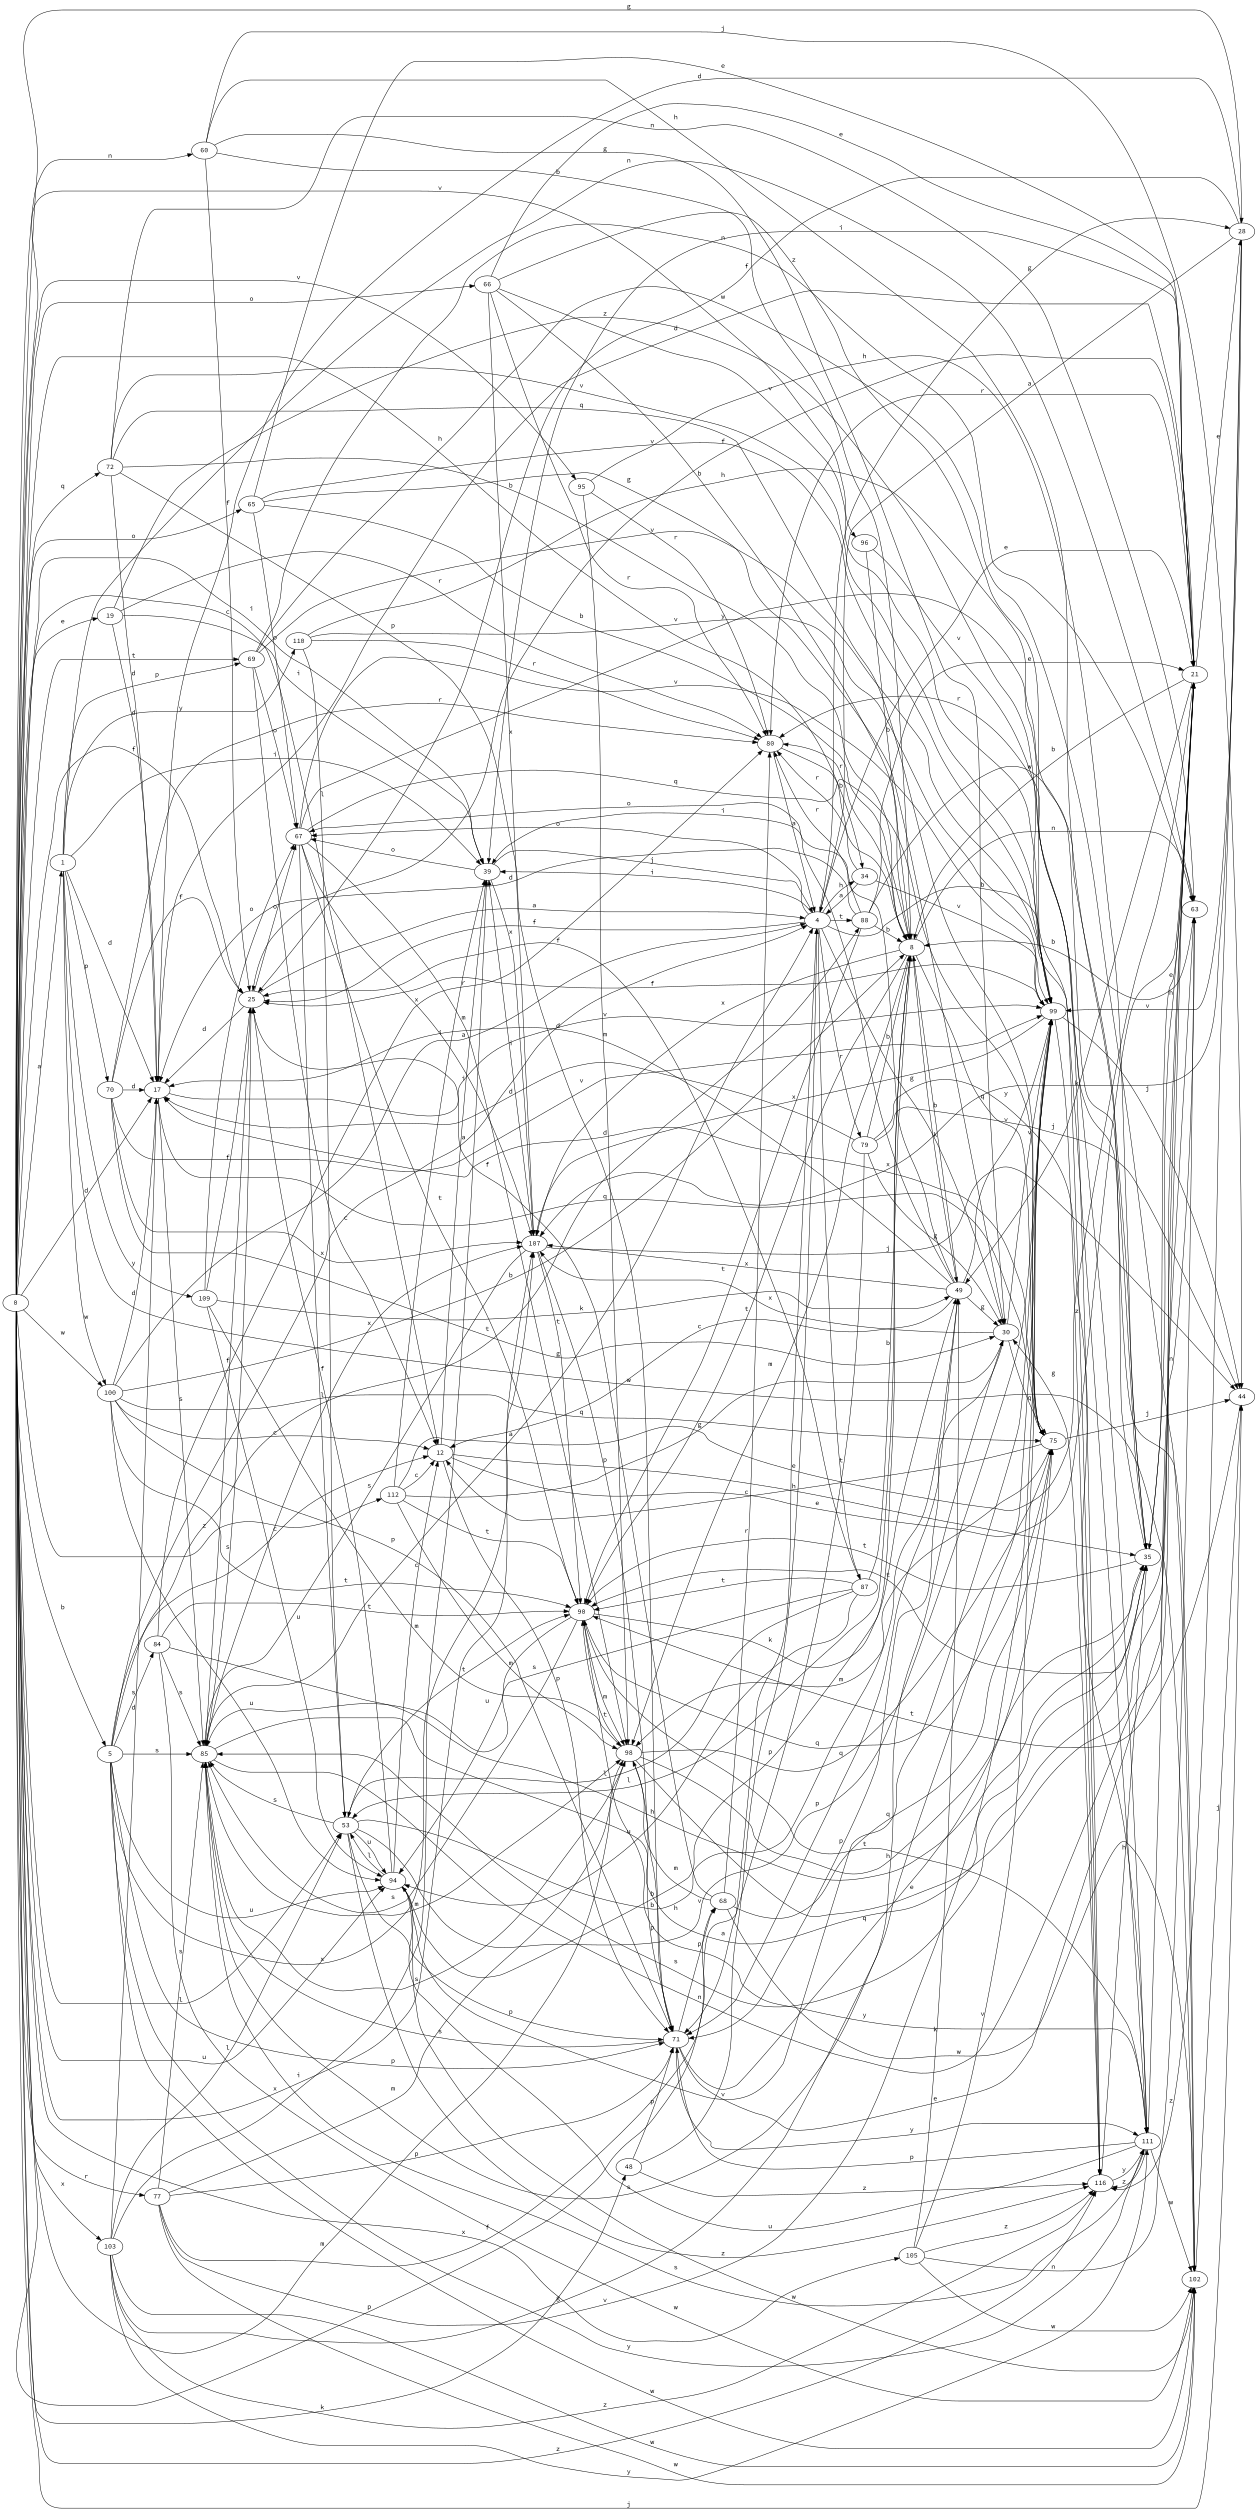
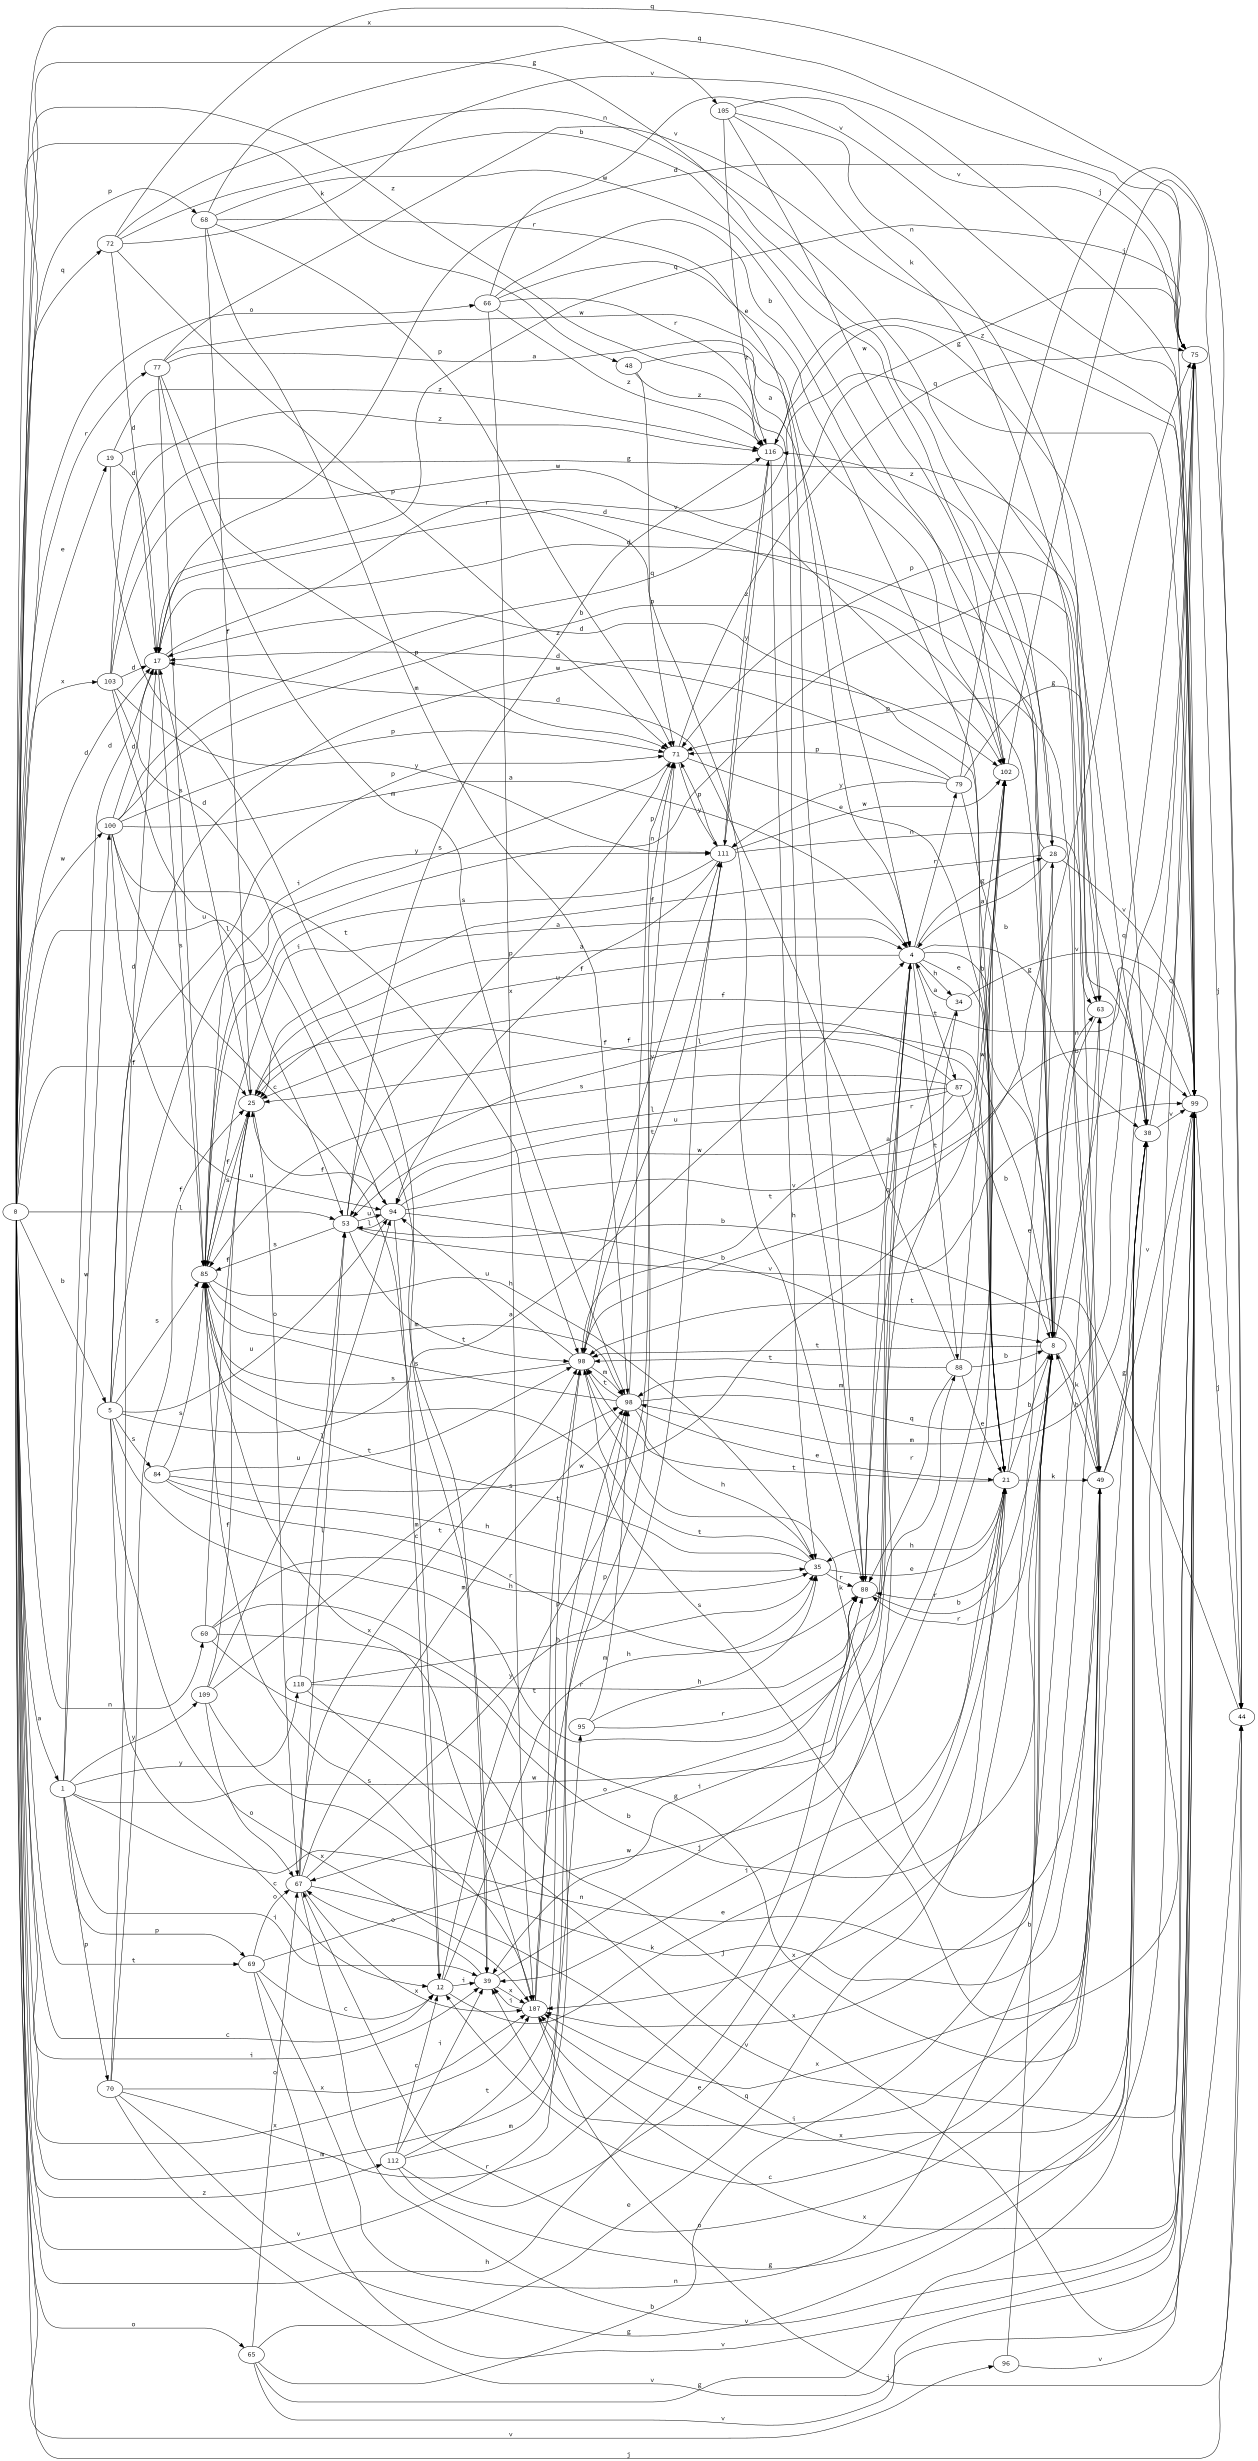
edge "4" -> "111": now "4" -> "8"
edge "75" -> "12": removed, label "c"
edge "71" -> "68": reversed
edge "77" -> "4": label "f" -> "a"
